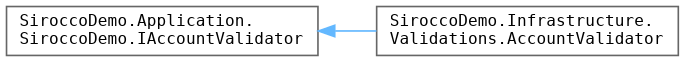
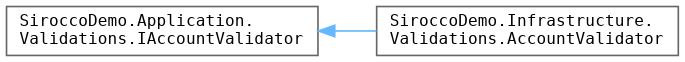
node "SiroccoDemo.Application. SiroccoDemo.IAccountValidator": label "SiroccoDemo.Application. SiroccoDemo.IAccountValidator" -> "SiroccoDemo.Application. Validations.IAccountValidator"
